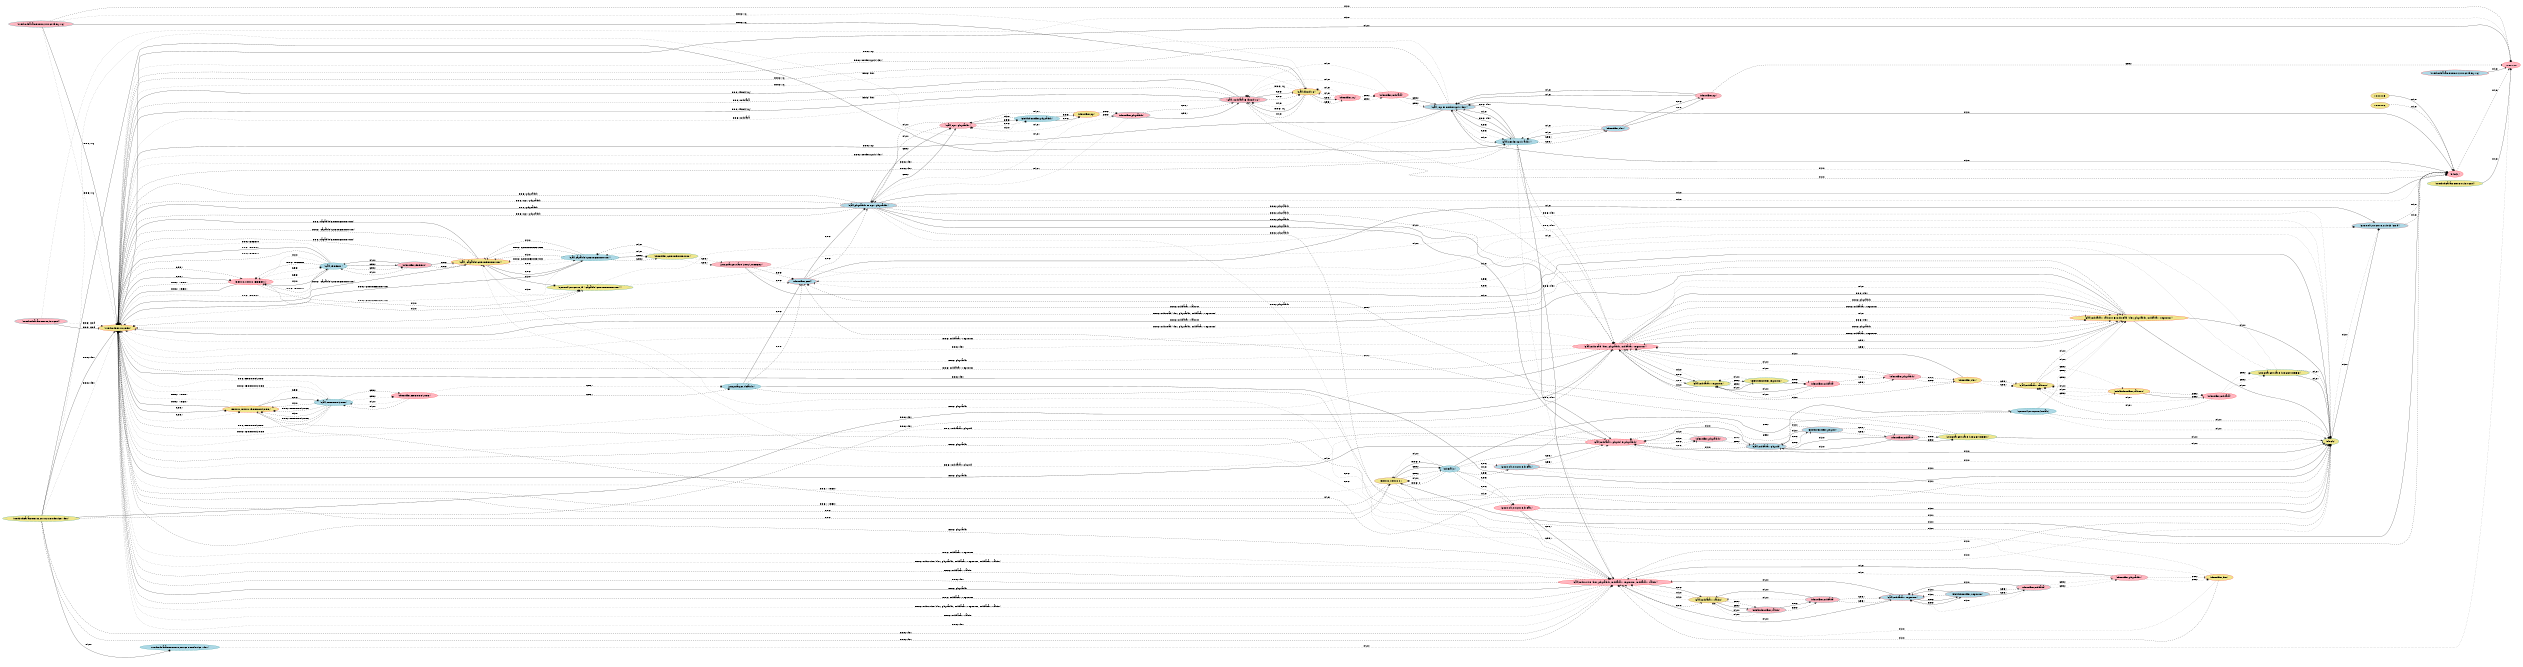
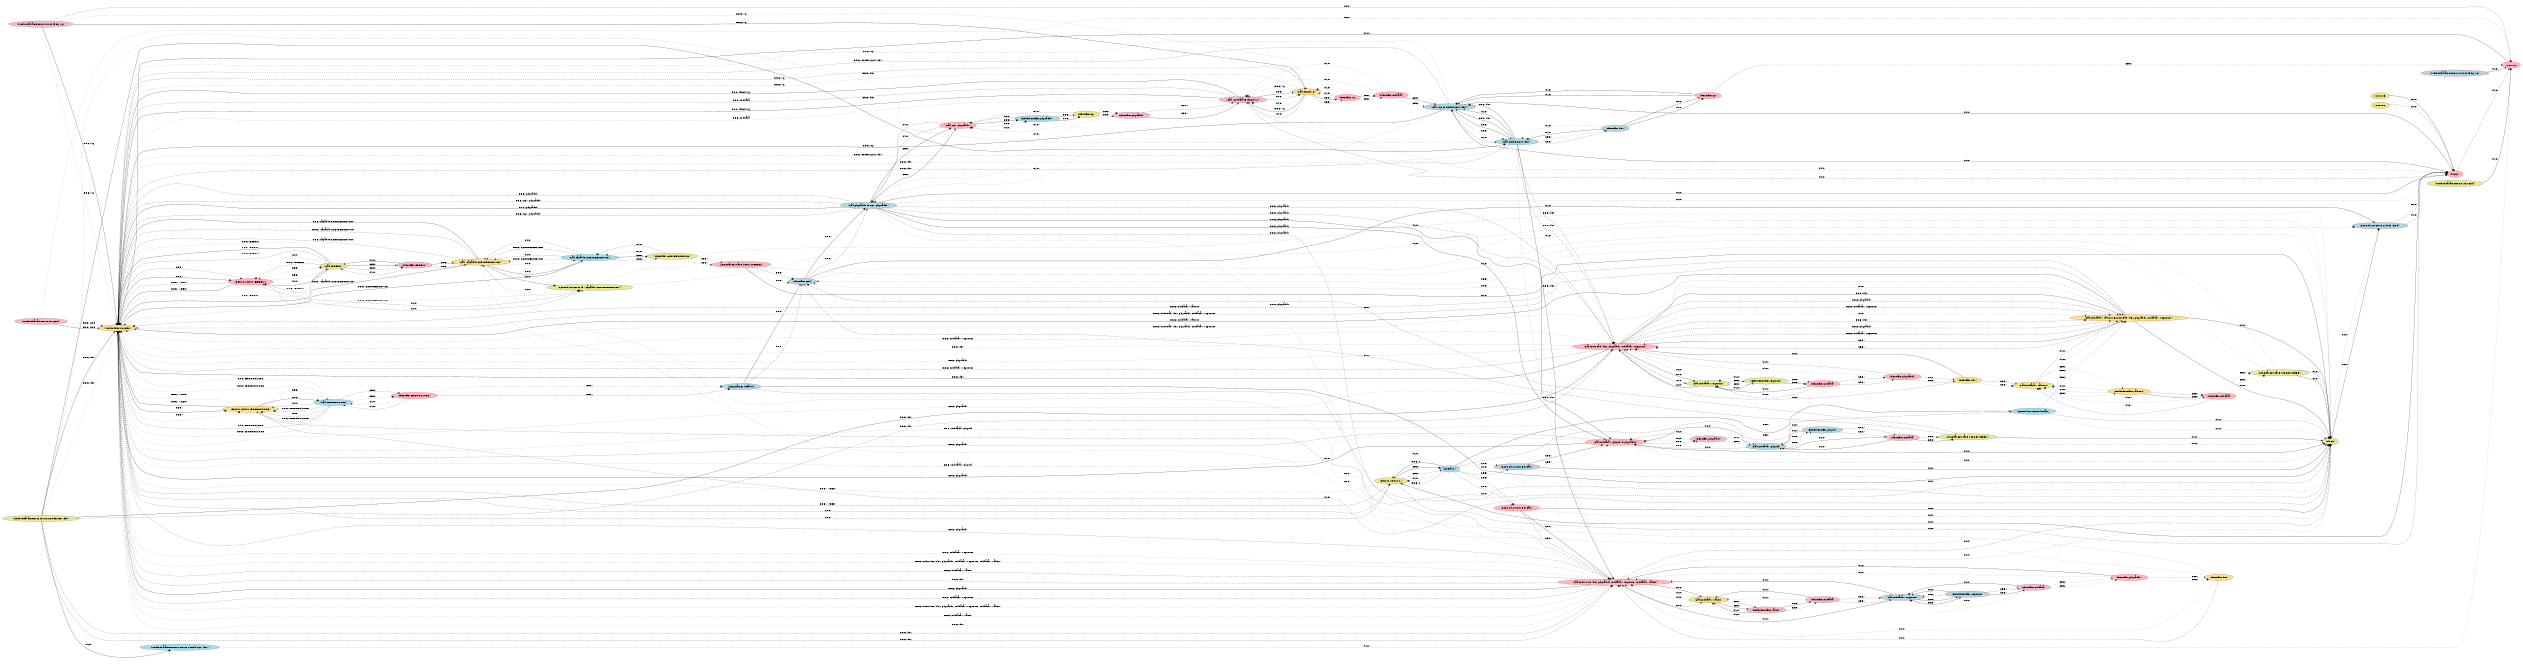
edge "(MethodReturn,RET)" -> "1000100": reversed
node "(Call,netdev_priv(addr))": label "(Call,netdev_priv(addr))" -> "(Call,netdev_priv(dev))"
node "(Call,-EPERM)": fillcolor lightblue -> khaki
